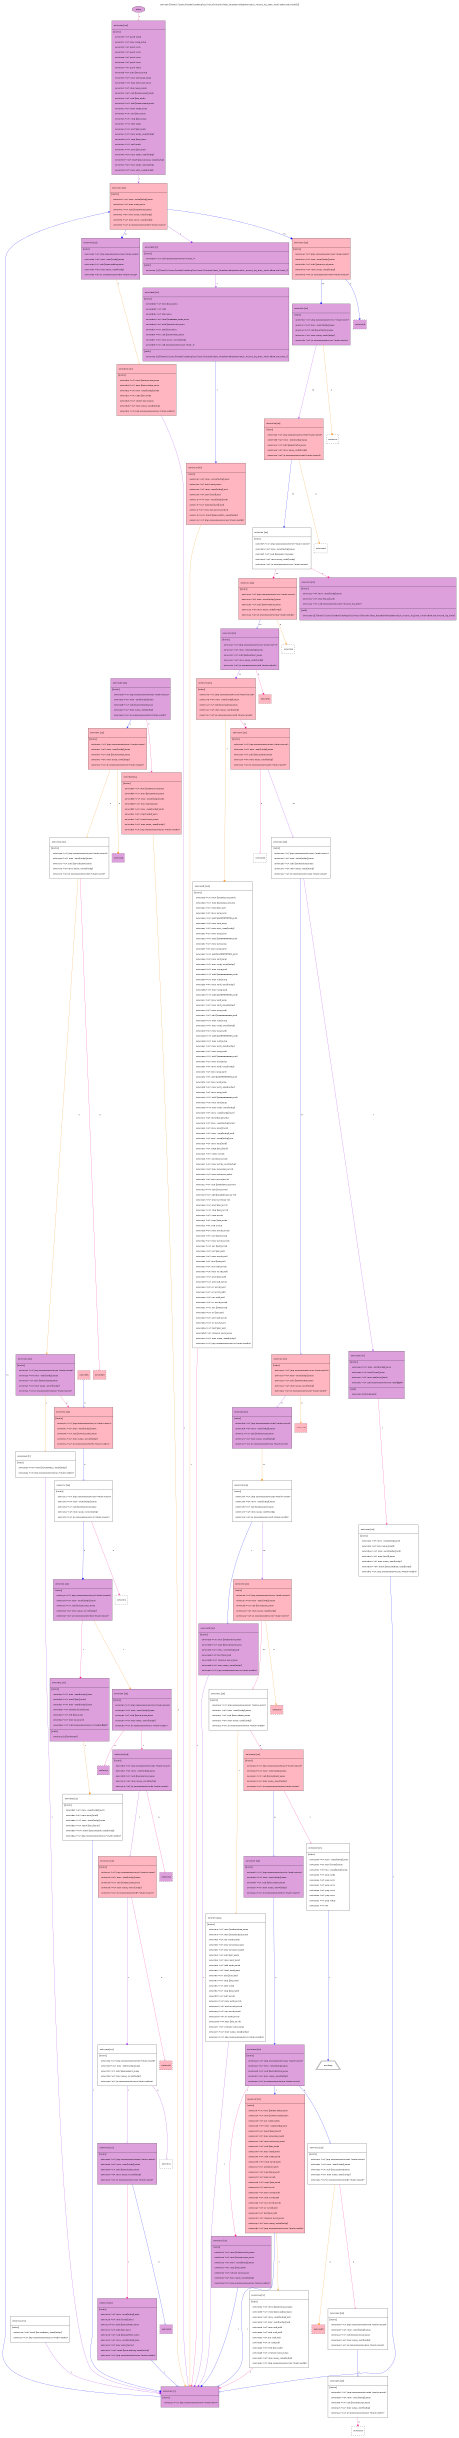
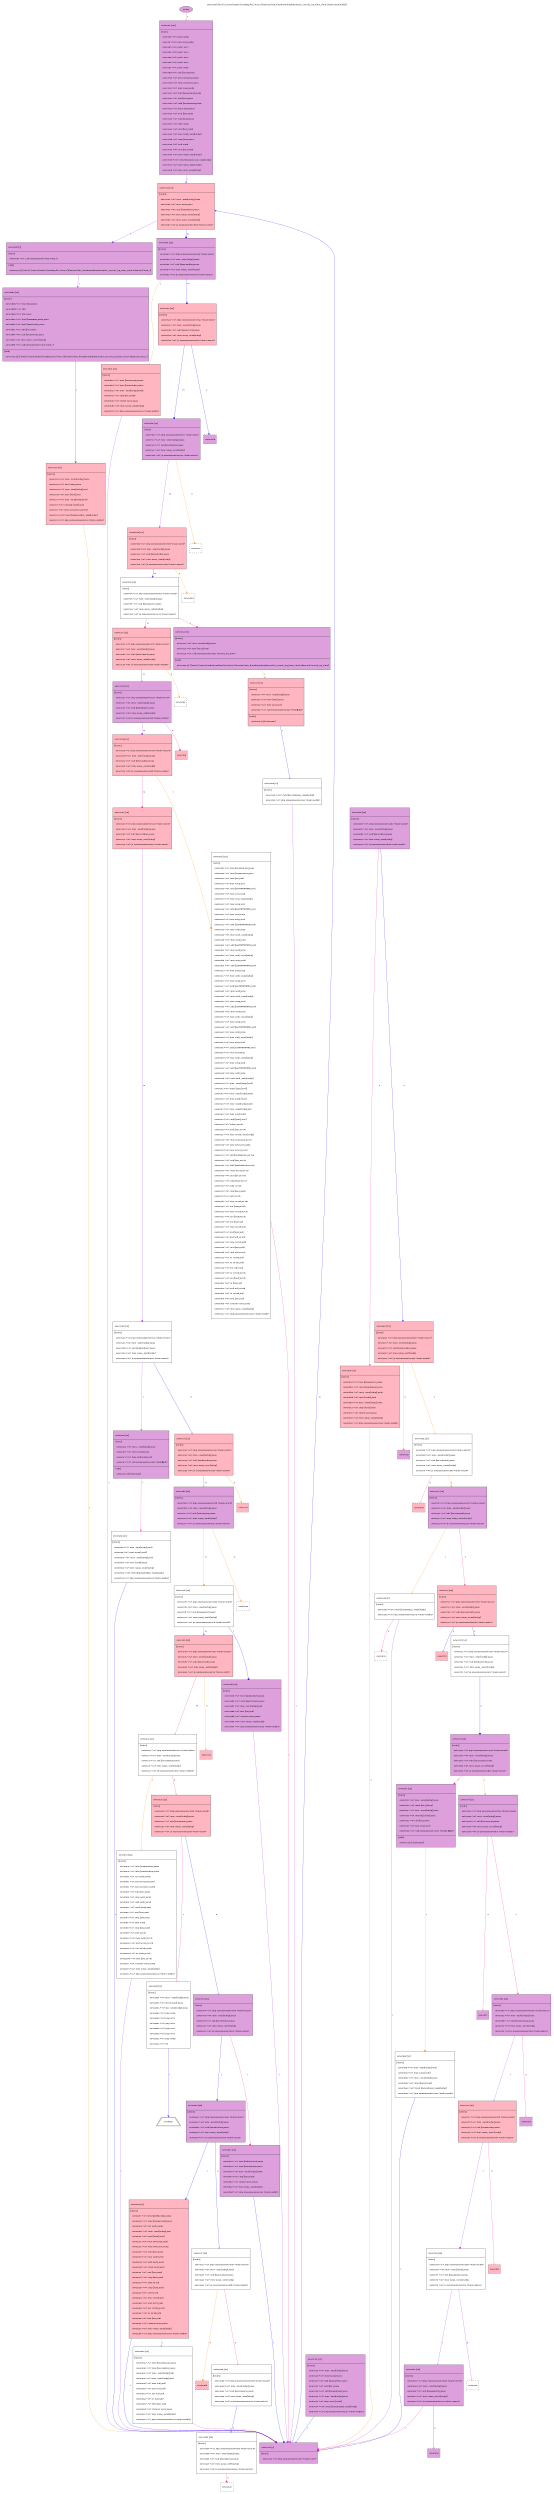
edge "0x401464 [32]" -> "0x4014a0 [28]": now "0x401484 [28]" -> "0x4014a0 [28]"
node "0x401c5f [15]": added
edge "0x401564 [28]" -> "0x401580 [28]": arrowhead odot -> box
node "0x4020e9": removed
edge "0x401fb5" -> "0x401740 [28]": reversed
edge "0x40175c [28]" -> "0x401e12": now "0x402080 [15]" -> "0x401e12"
edge "0x4015d4 [28]" -> "0x4019cb [30]": arrowhead odot -> box
node "0x401b36": added
edge "0x401660 [28]" -> "0x401b54 [30]": now "0x401644 [28]" -> "0x401b54 [30]"
edge "0x401804 [28]" -> "0x401c29 [42]": now "0x401804 [28]" -> "0x4021a3 [5]"
